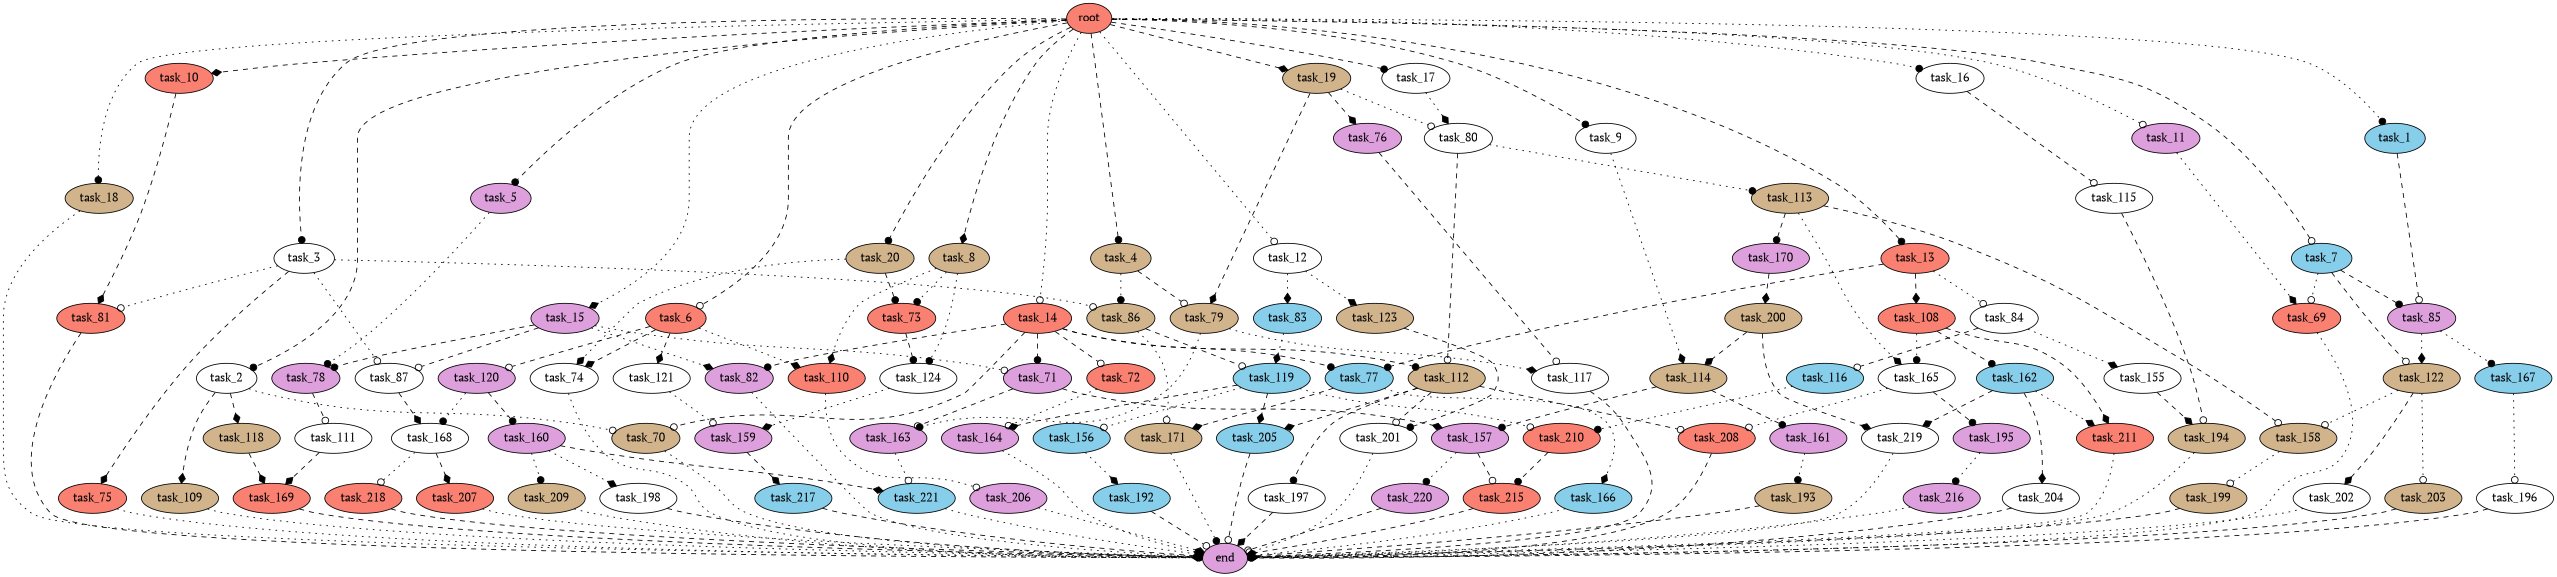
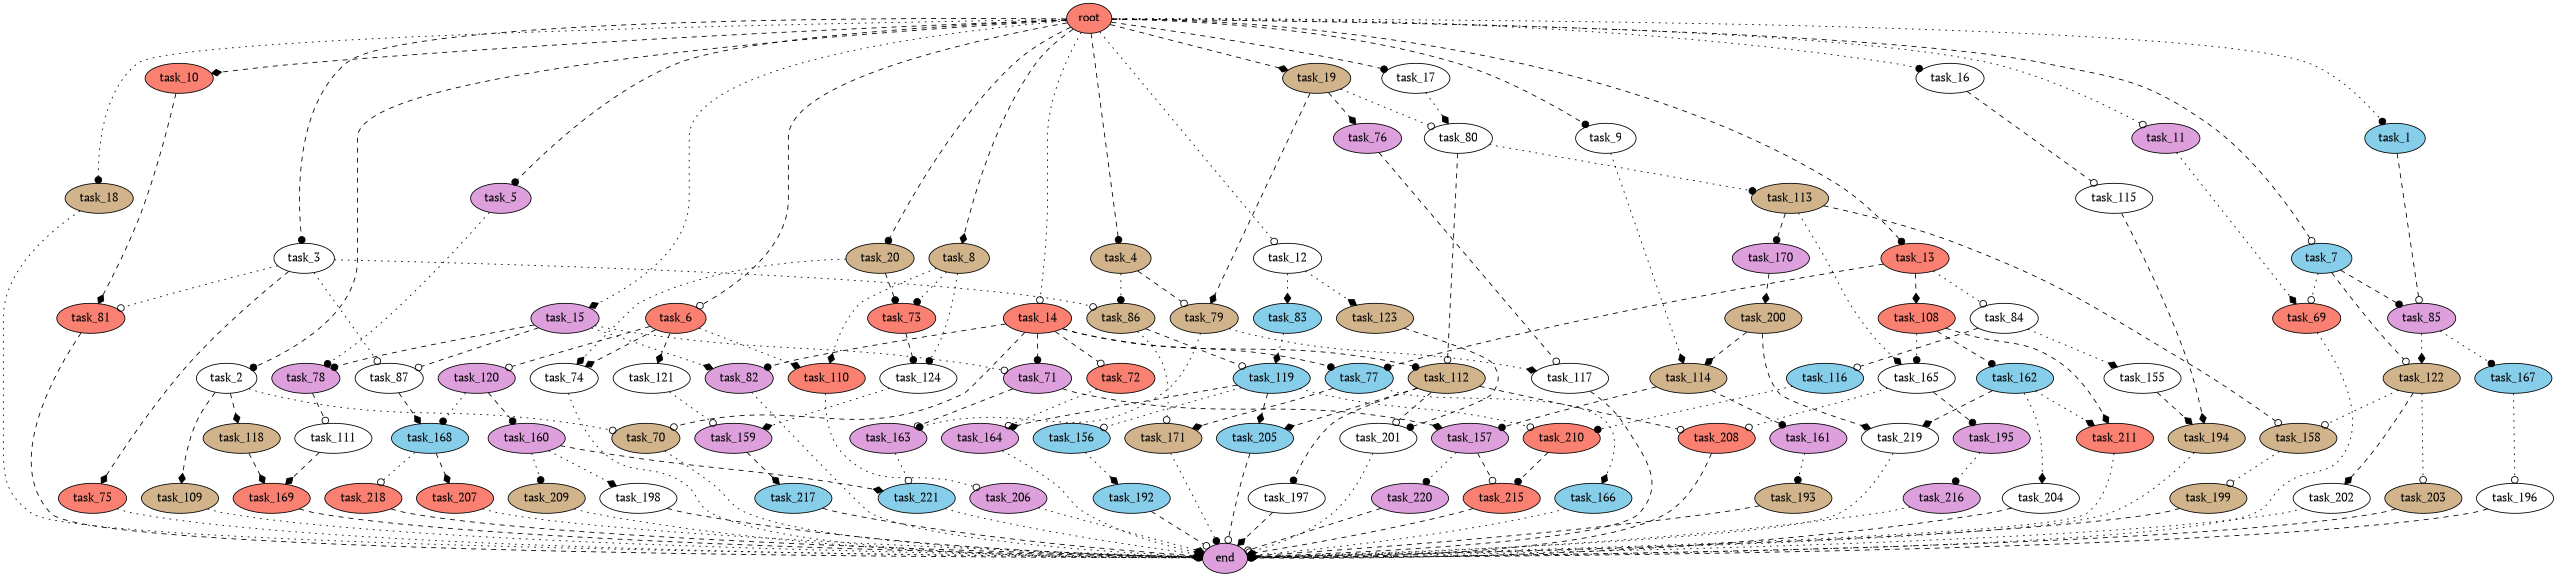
edge "task_115" -> "task_194": arrowhead odot -> diamond
edge "task_162" -> "task_204": style dashed -> dotted
node "task_168": fillcolor white -> skyblue
